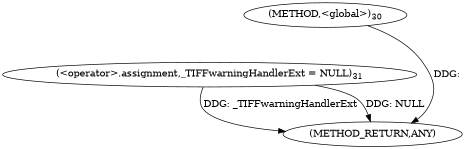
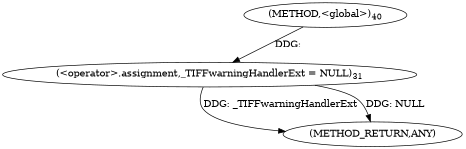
node "(METHOD,<global>)": text "30" -> "40"
edge "(METHOD,<global>)" -> "(METHOD_RETURN,ANY)": now "(METHOD,<global>)" -> "(<operator>.assignment,_TIFFwarningHandlerExt = NULL)"
